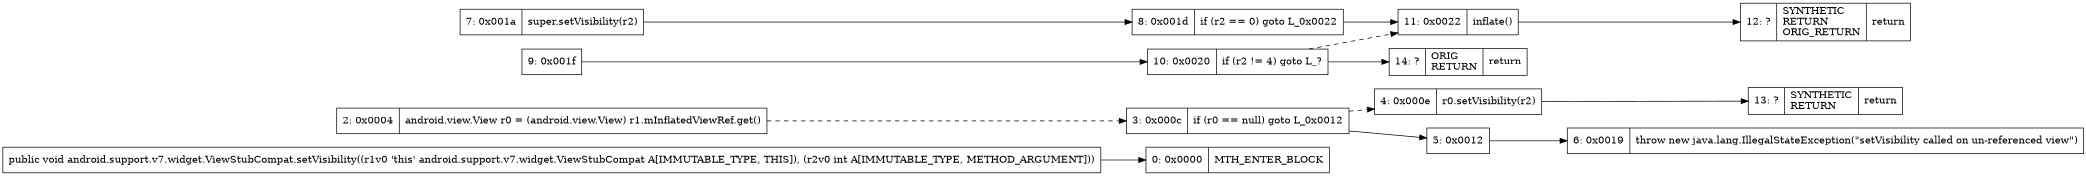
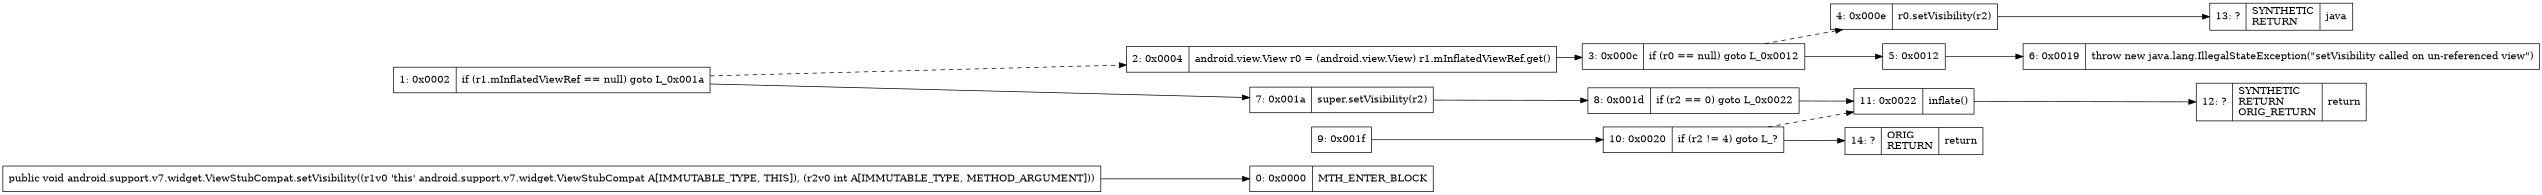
node "1: 0x0002": added
node "13: ?": text "return" -> "java"
edge "2: 0x0004" -> "3: 0x000c": style dashed -> solid
